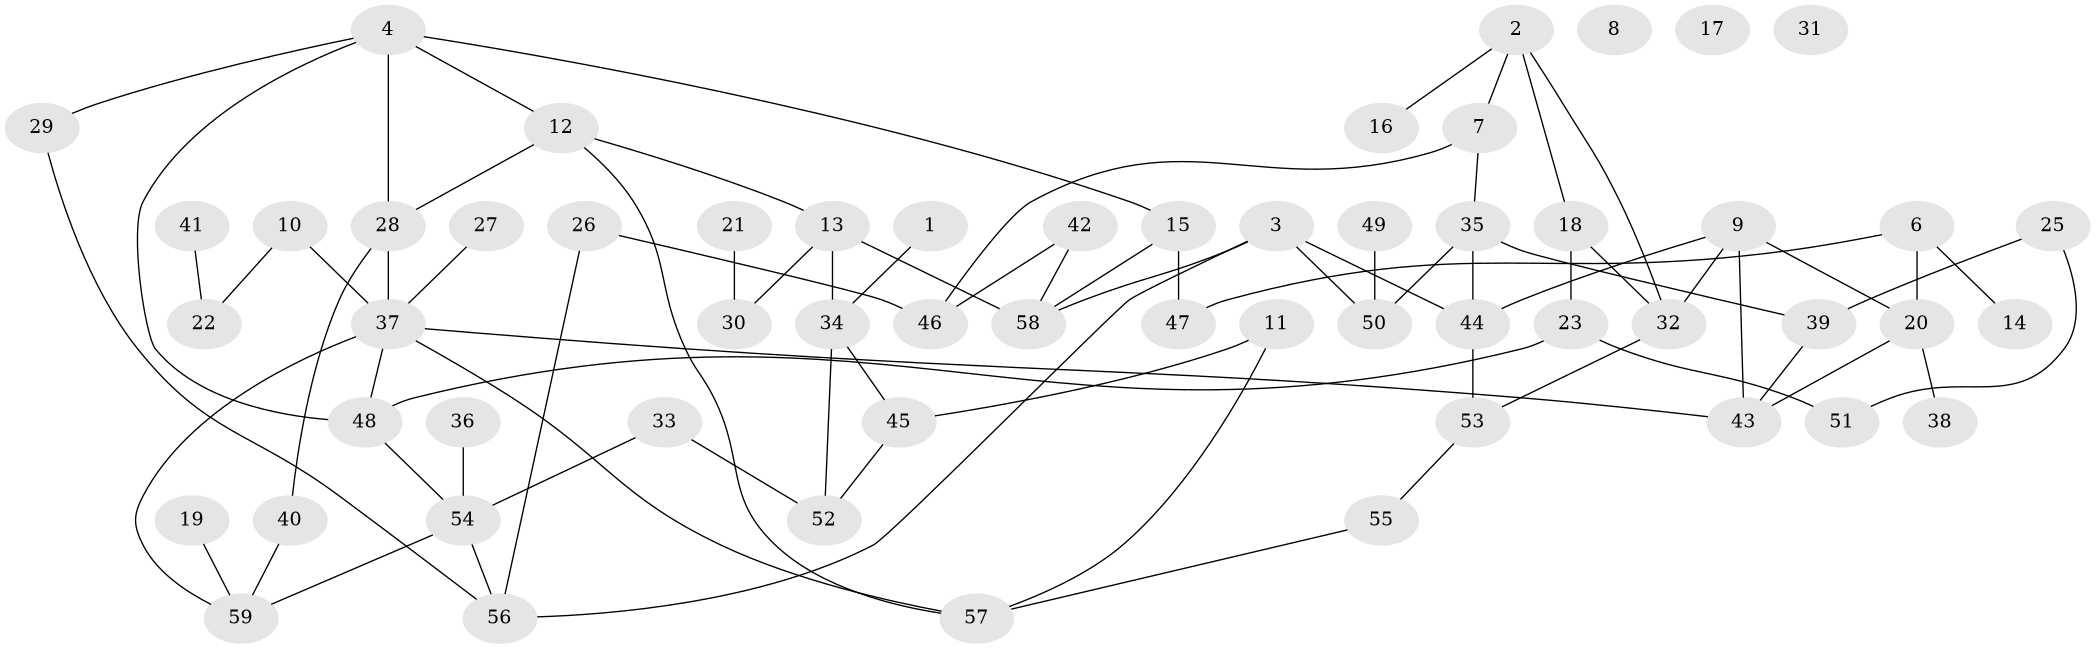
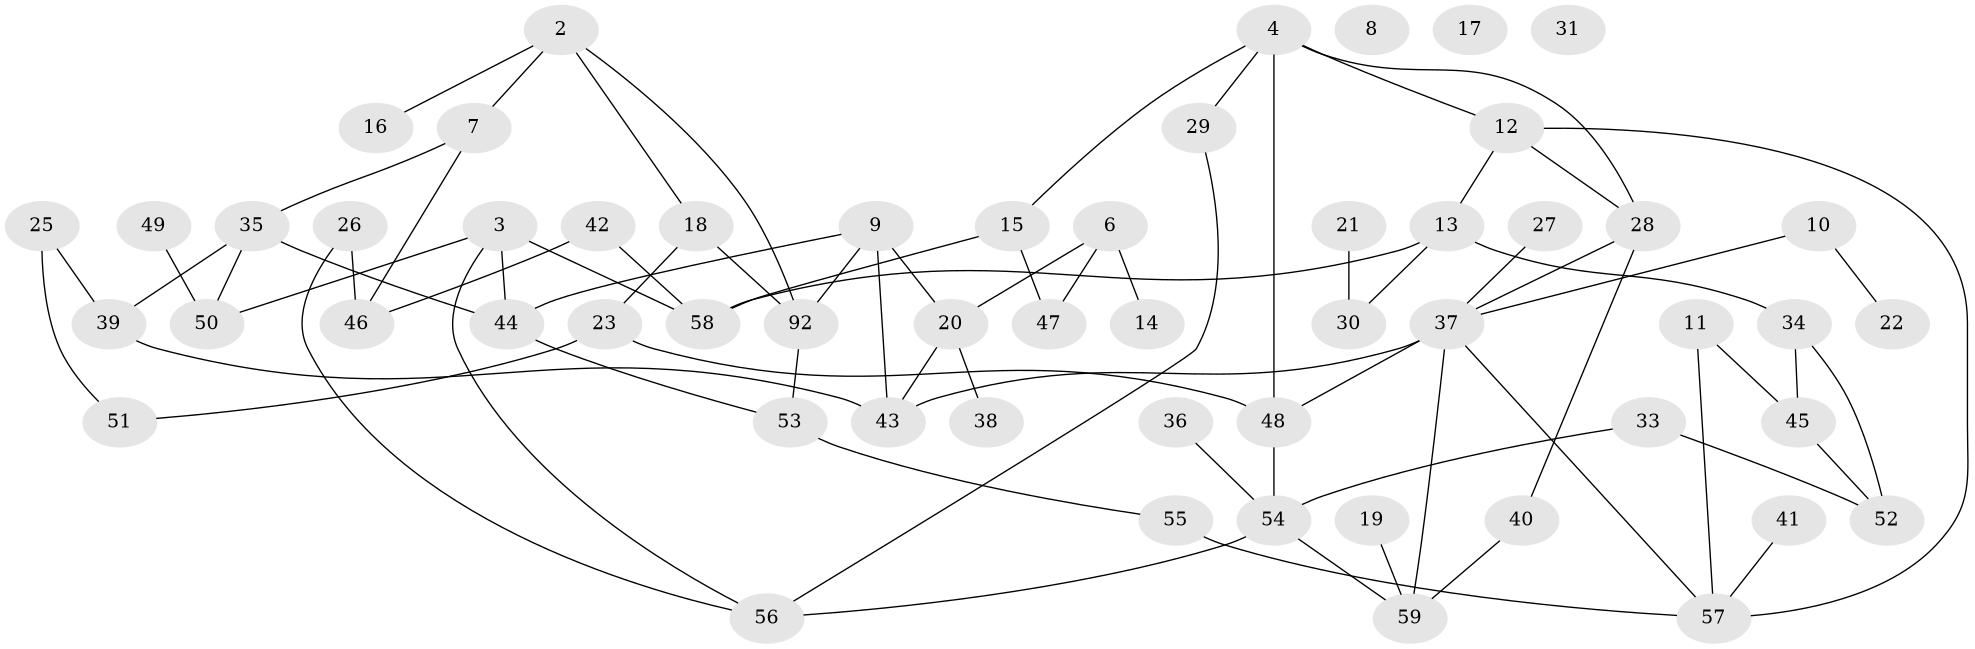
node "1": removed
edge "41" -- "22": now "41" -- "57"
node "32": label "32" -> "92"
